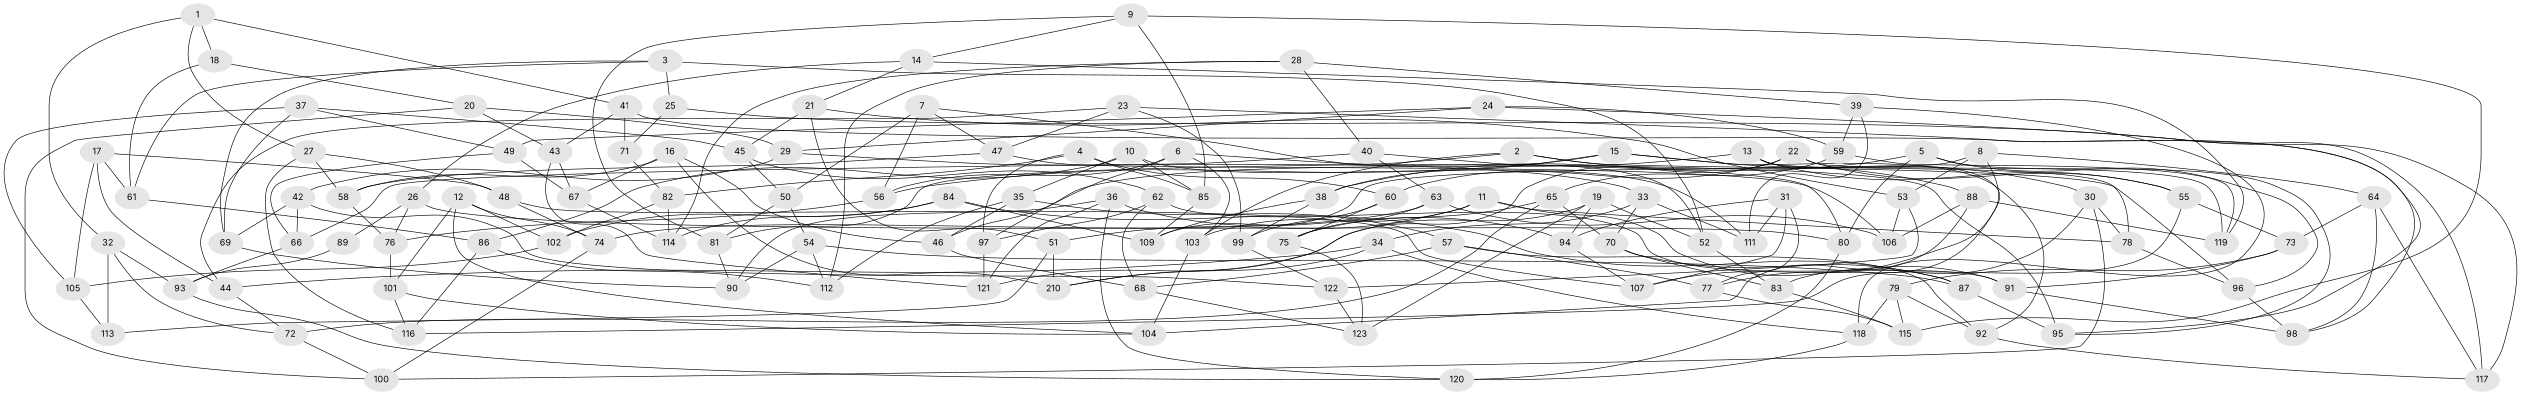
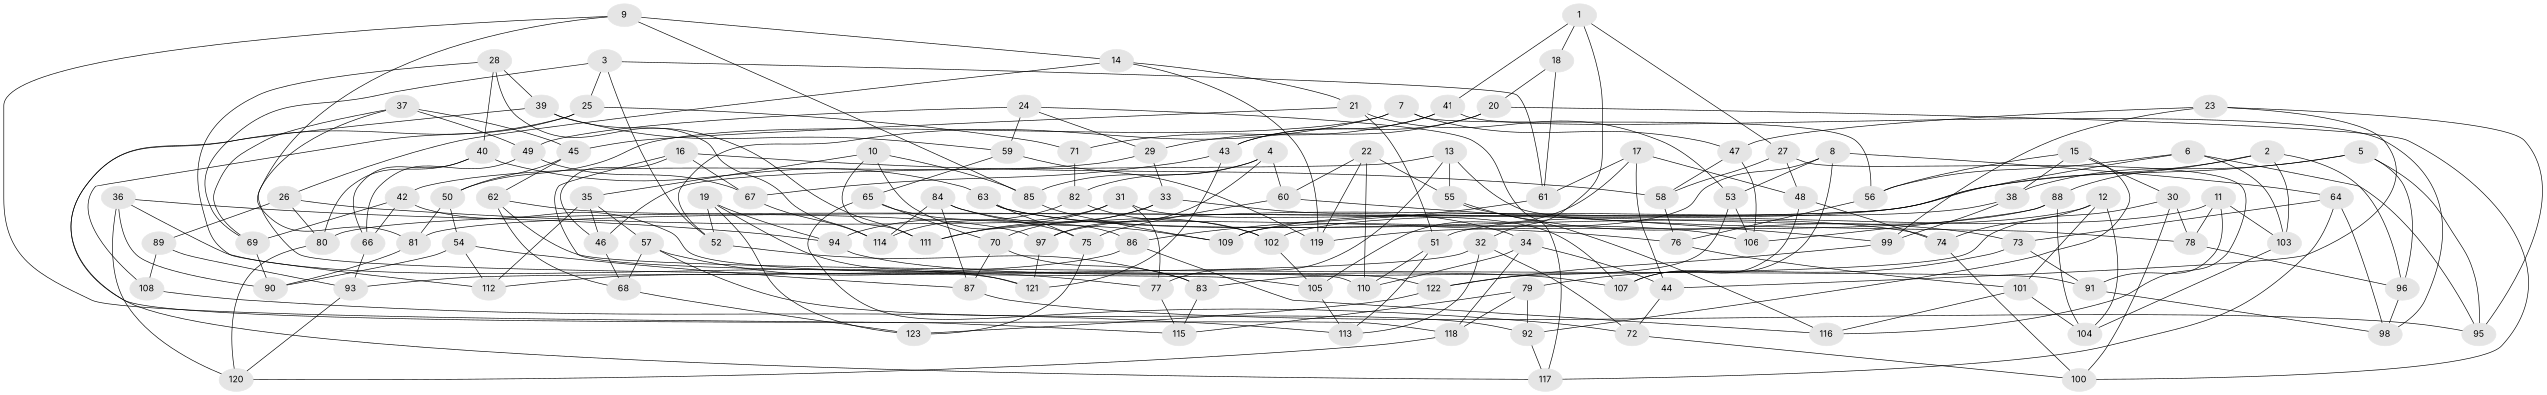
node "108": added
node "210": label "210" -> "110"
